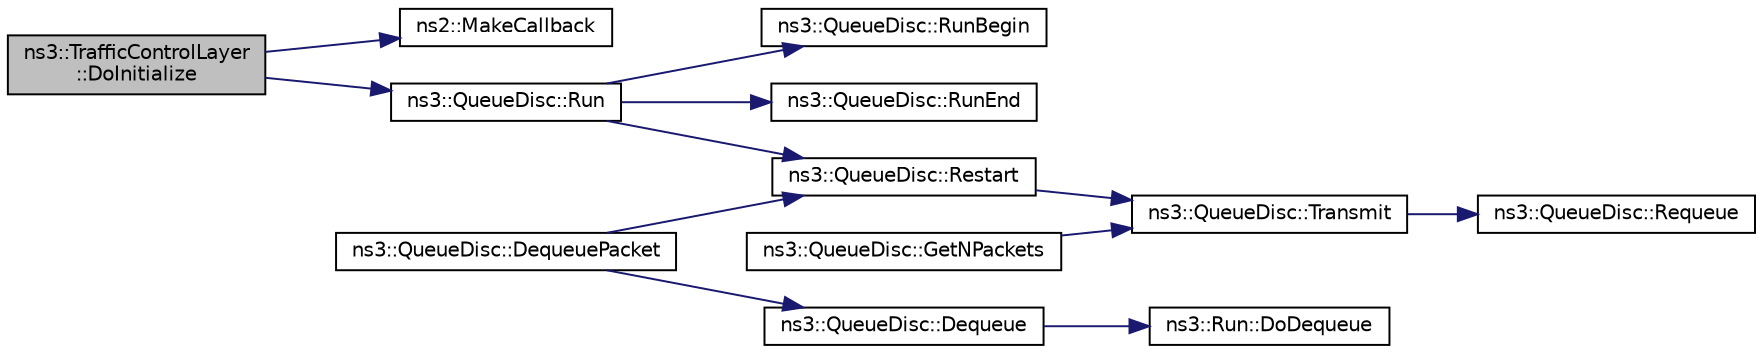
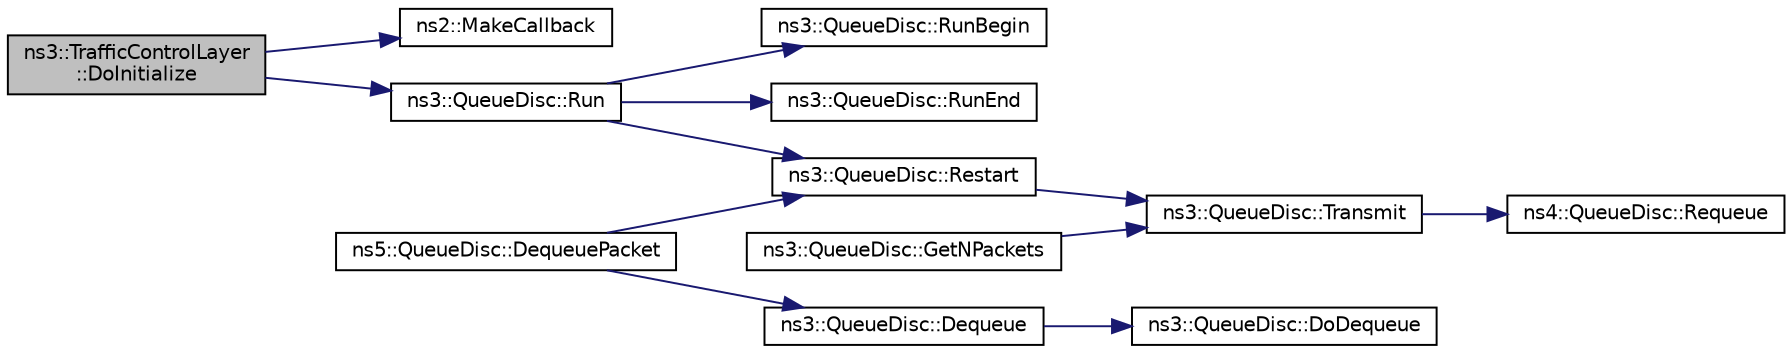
node "ns3::QueueDisc::Requeue": label "ns3::QueueDisc::Requeue" -> "ns4::QueueDisc::Requeue"
node "ns3::QueueDisc::DequeuePacket": label "ns3::QueueDisc::DequeuePacket" -> "ns5::QueueDisc::DequeuePacket"
node "ns3::Run::DoDequeue": label "ns3::Run::DoDequeue" -> "ns3::QueueDisc::DoDequeue"
